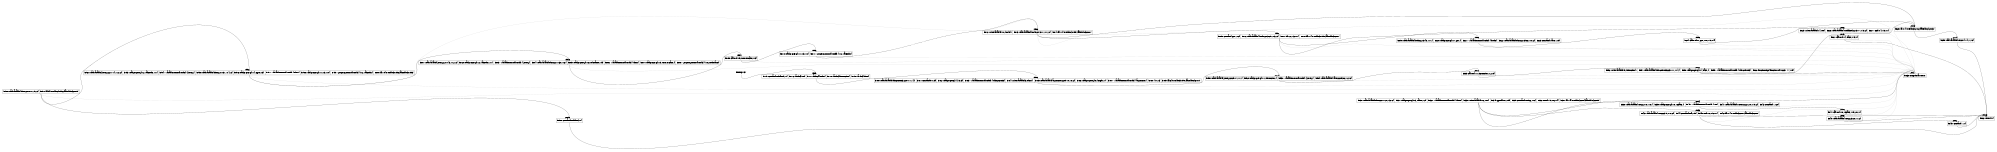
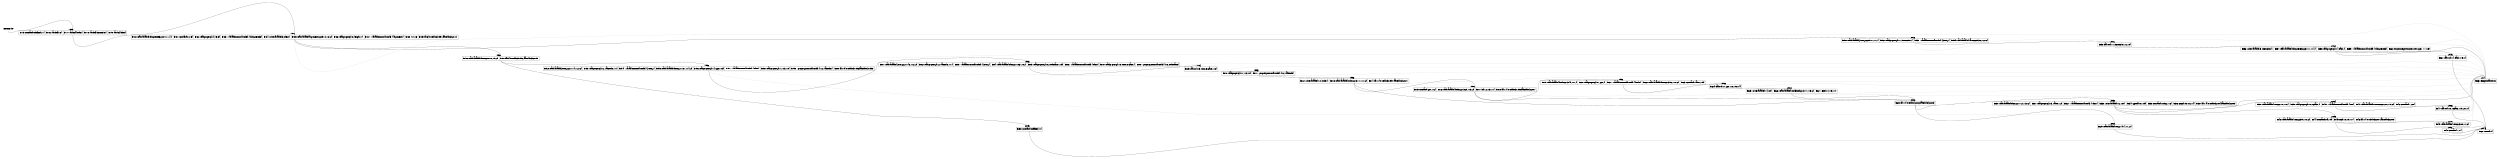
edge "5780: read-variable['thisCUBUR3-2207:11',v4,-]" -> "5790: read-variable['elem-2210:10',v9,v2]": added
edge "5828: if[v11](true-block:2002,false-block:2003)" -> "5830: read-variable['elem-2217:12',v13,v2]": added
